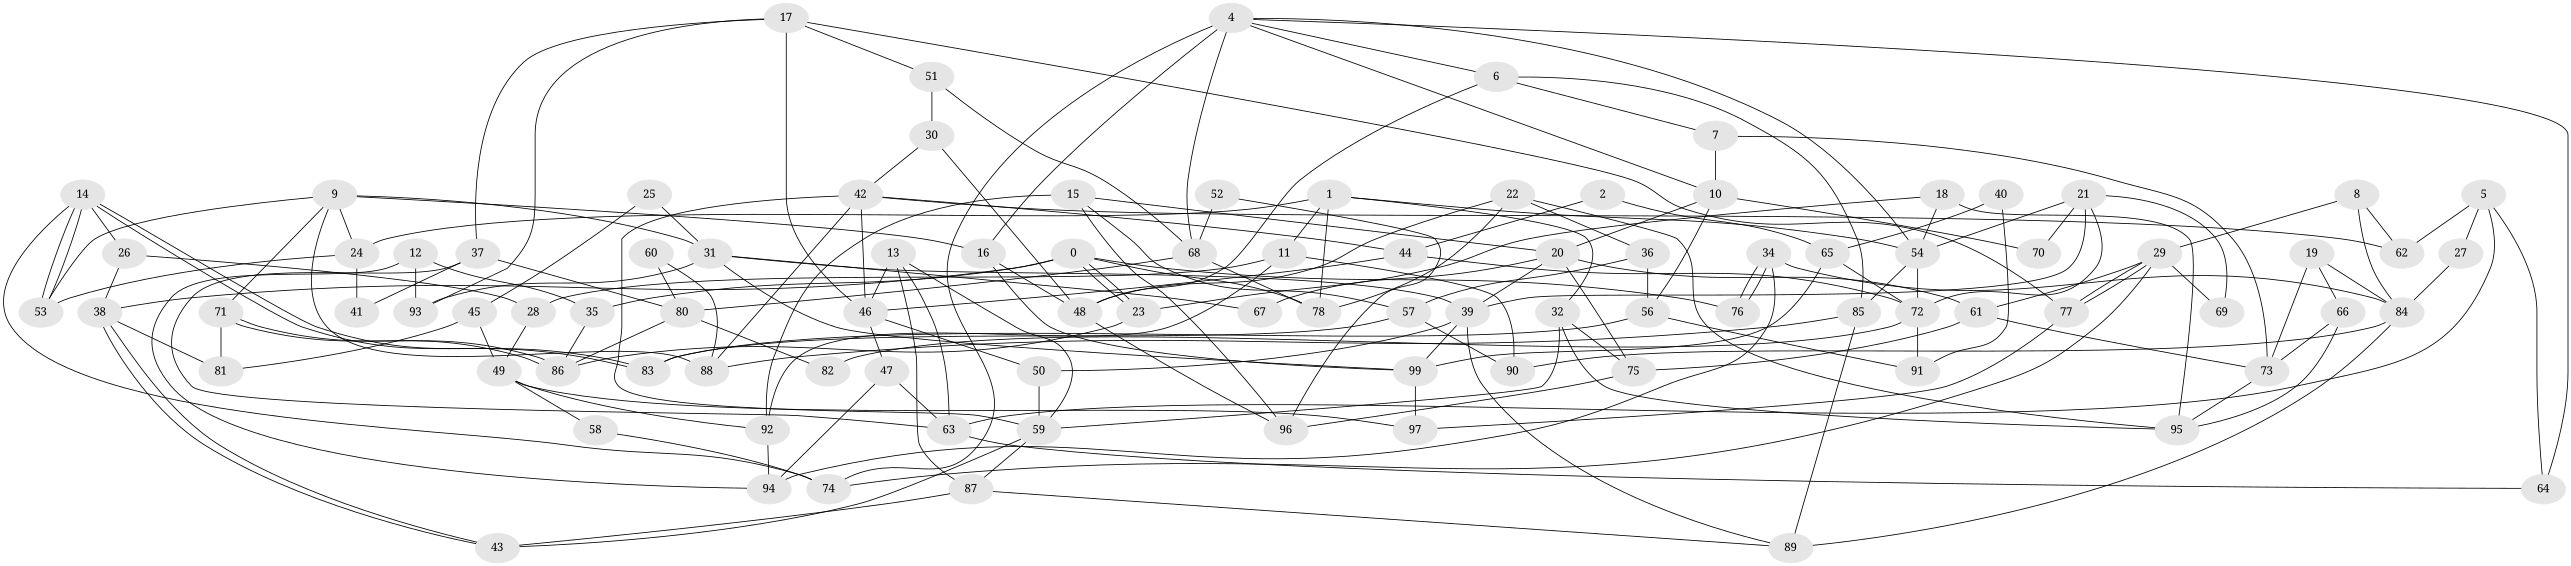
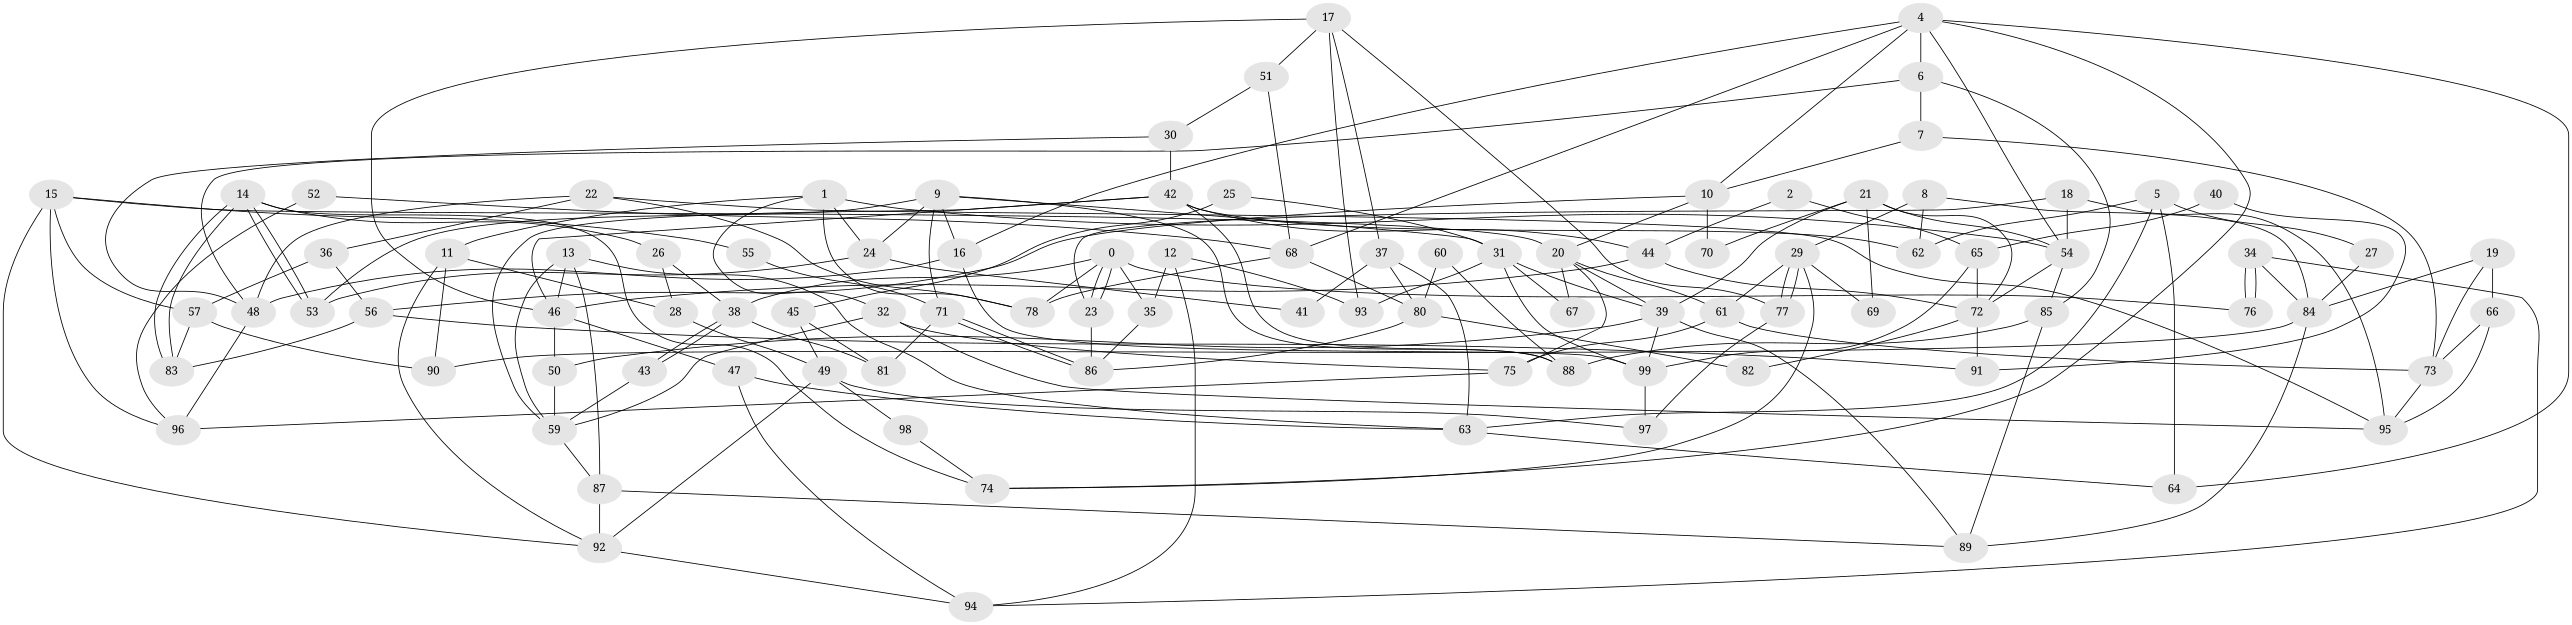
node "55": added
node "58": label "58" -> "98"
edge "87" -- "43": now "87" -- "92"
